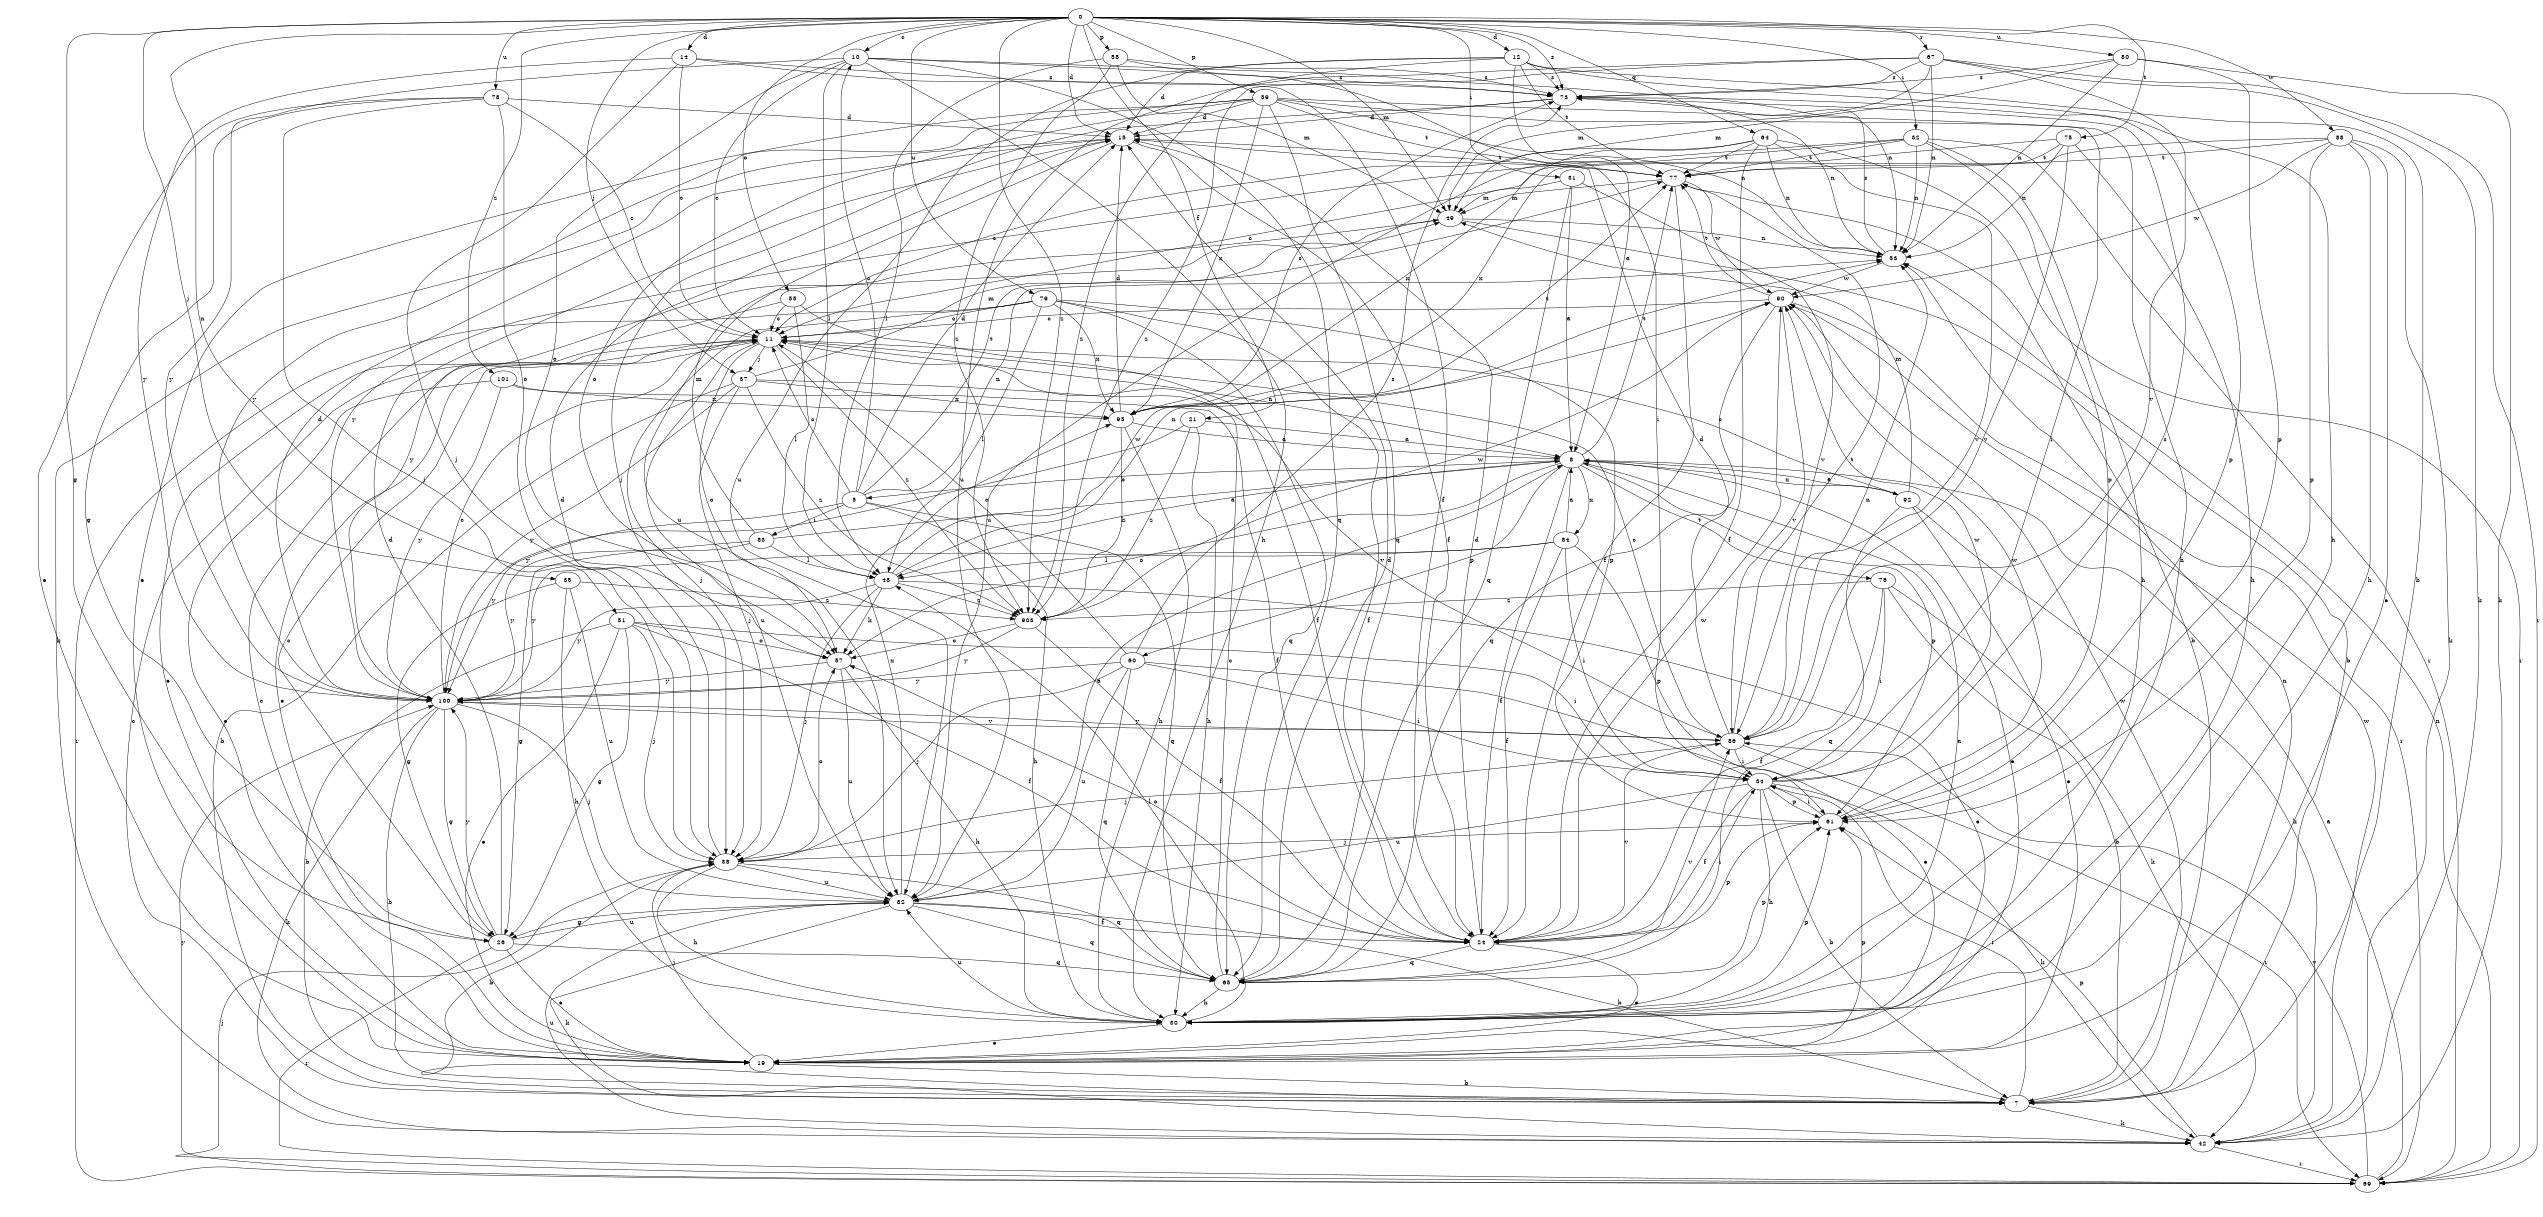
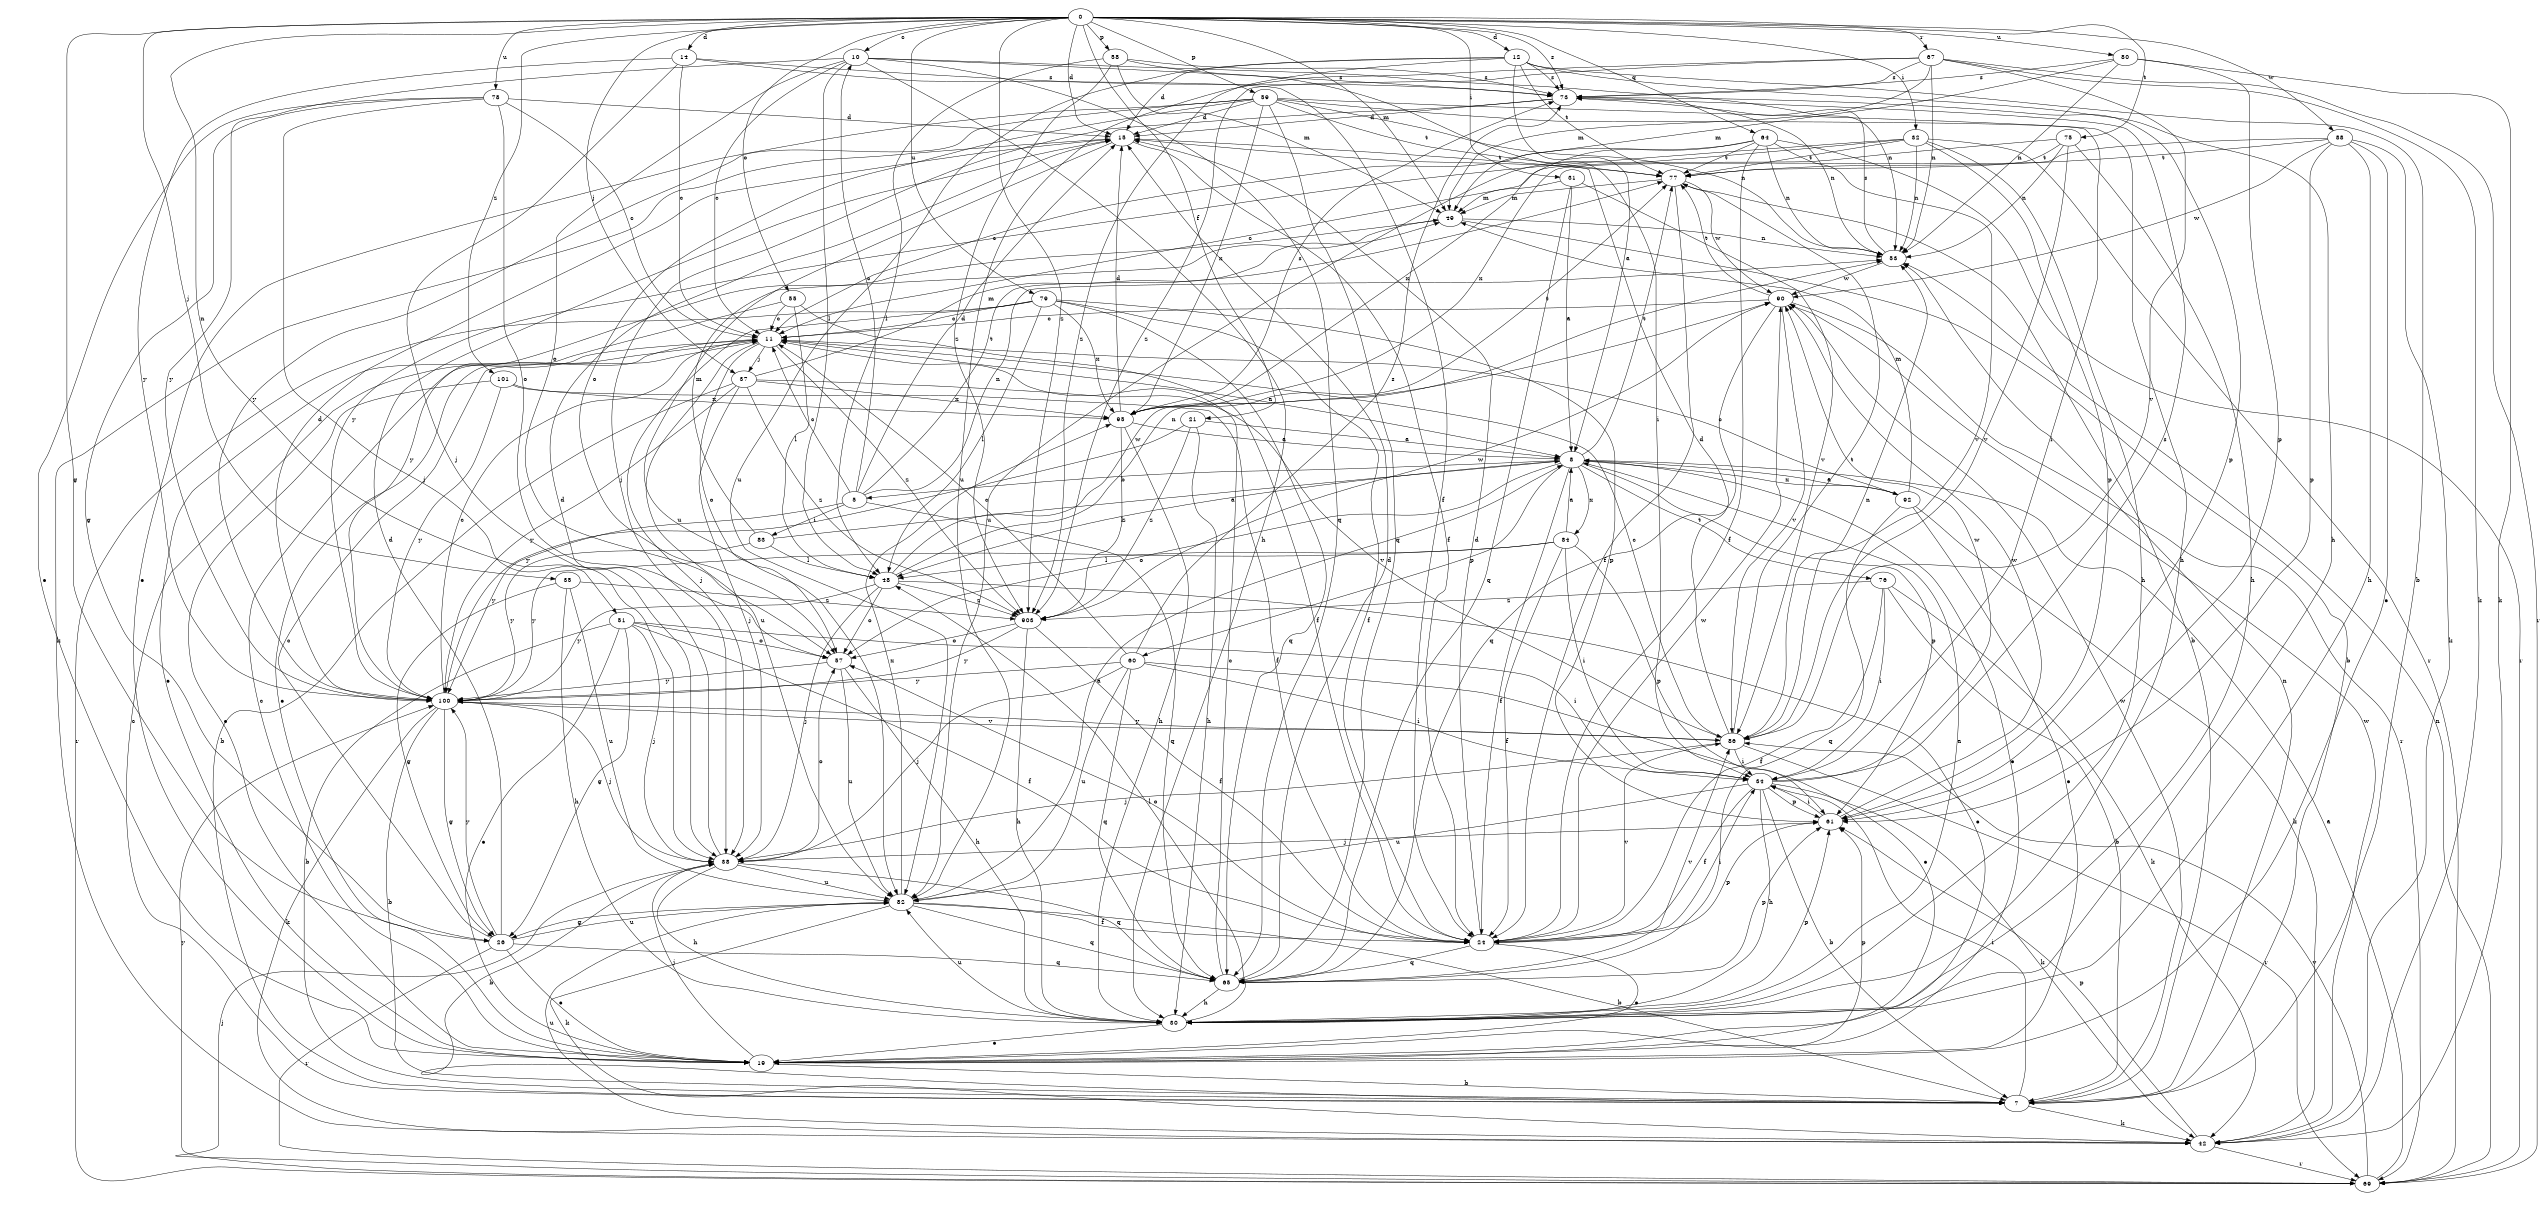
edge "48" -> "57": label "k" -> "o"
edge "83" -> "26": removed, label "g"
edge "5" -> "30": now "903" -> "30"
edge "100" -> "82": now "100" -> "38"
